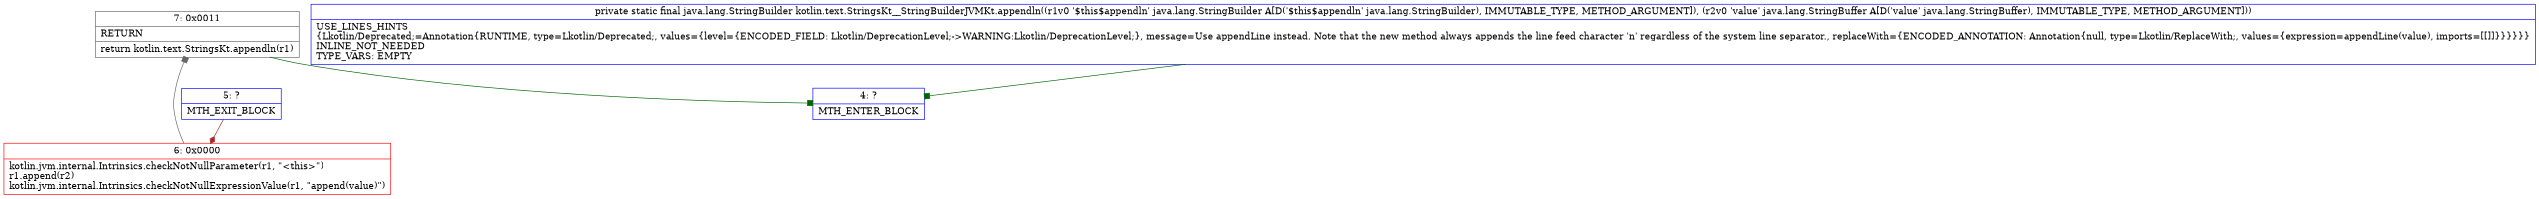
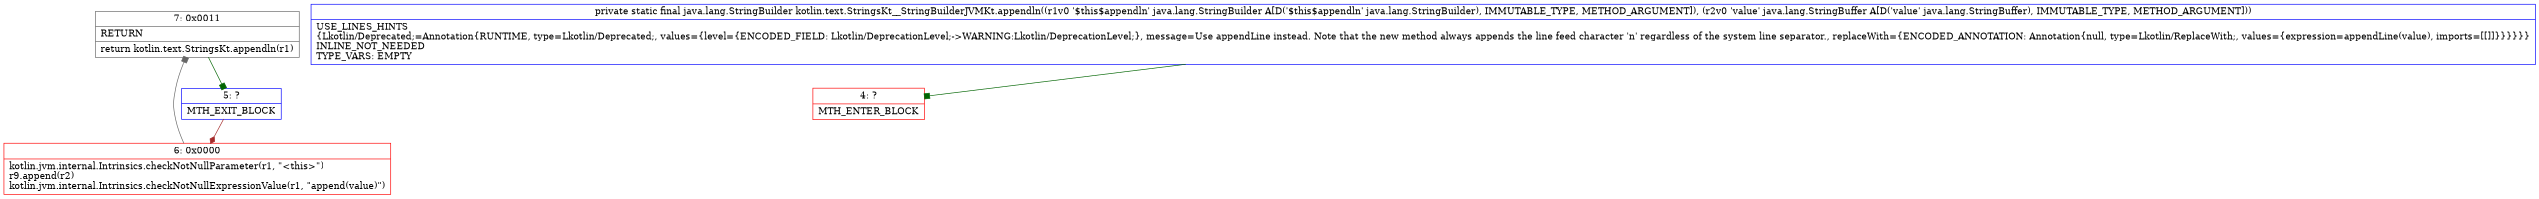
edge "7: 0x0011" -> "4: ?": now "7: 0x0011" -> "5: ?"
node "4: ?": color blue -> red
node "6: 0x0000": text "r1.append(r2)" -> "r9.append(r2)"
